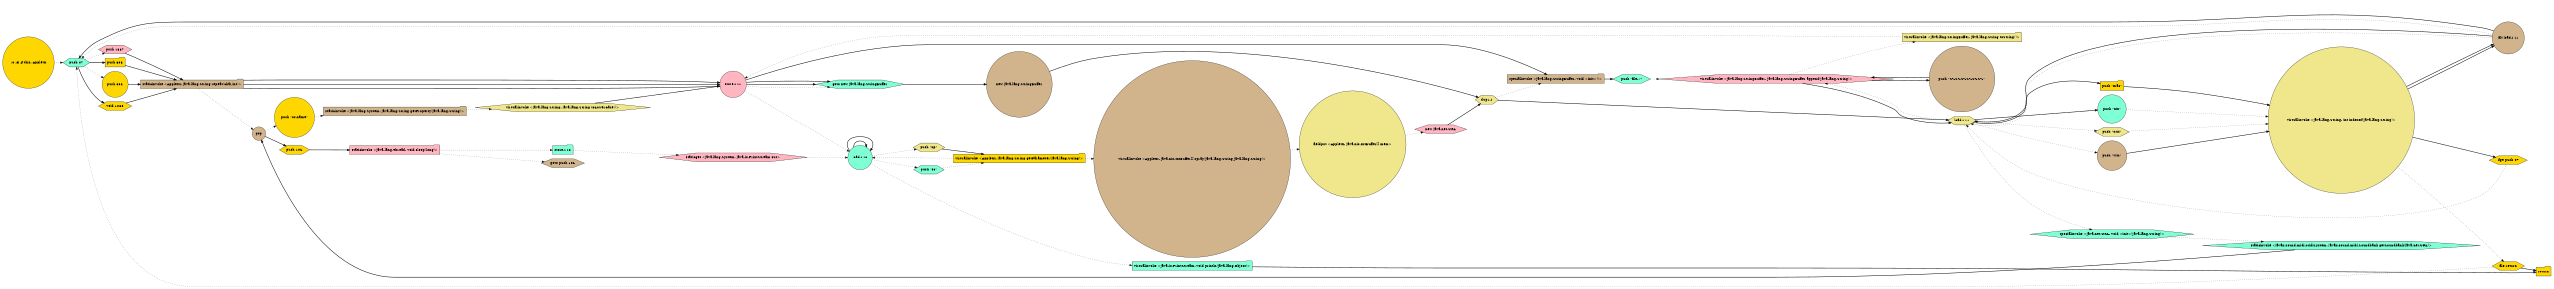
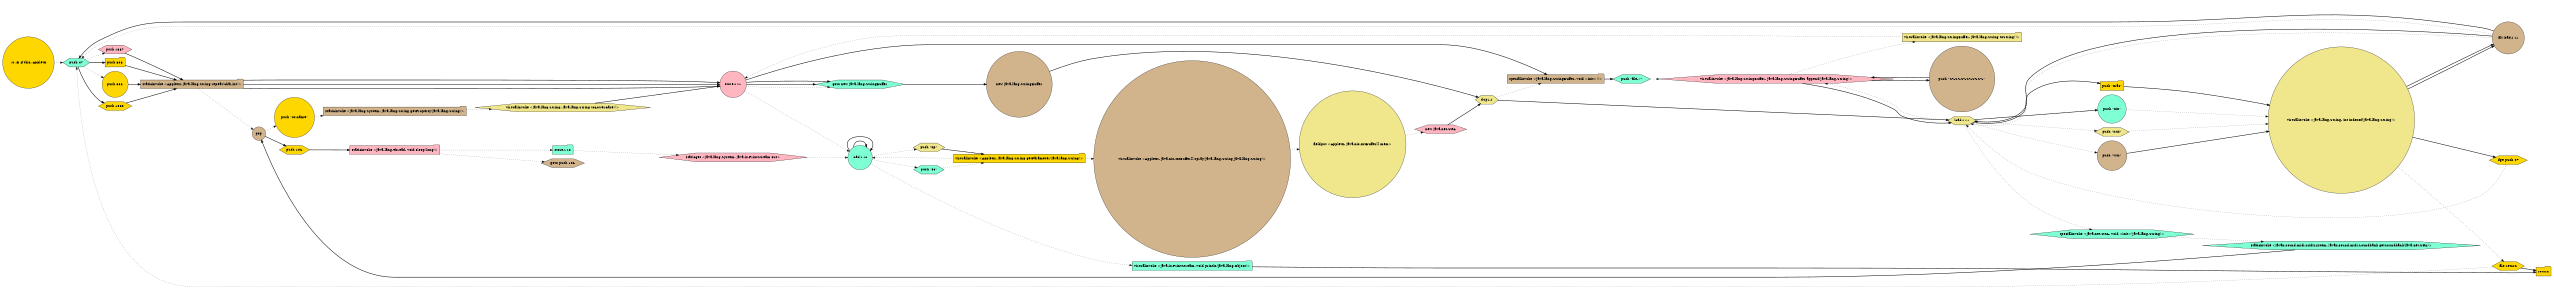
node "void 1080": label "void 1080" -> "push 1080"
